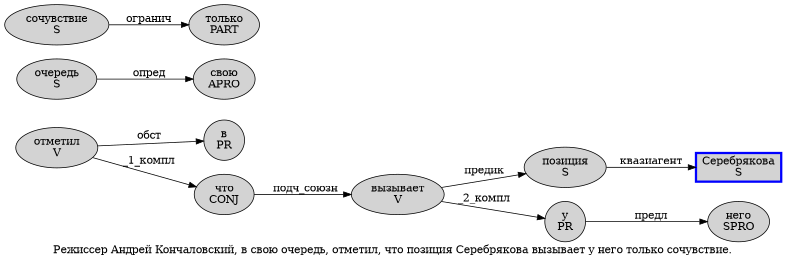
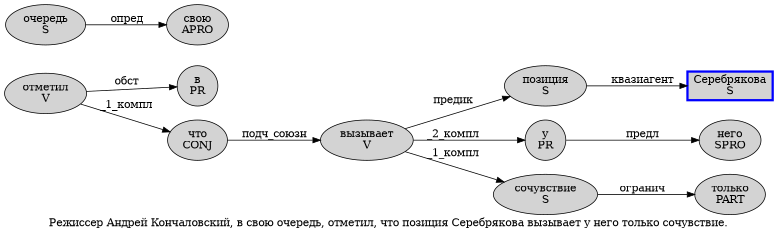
edge "вызывает V" -> "сочувствие S": added, label "_1_компл"
